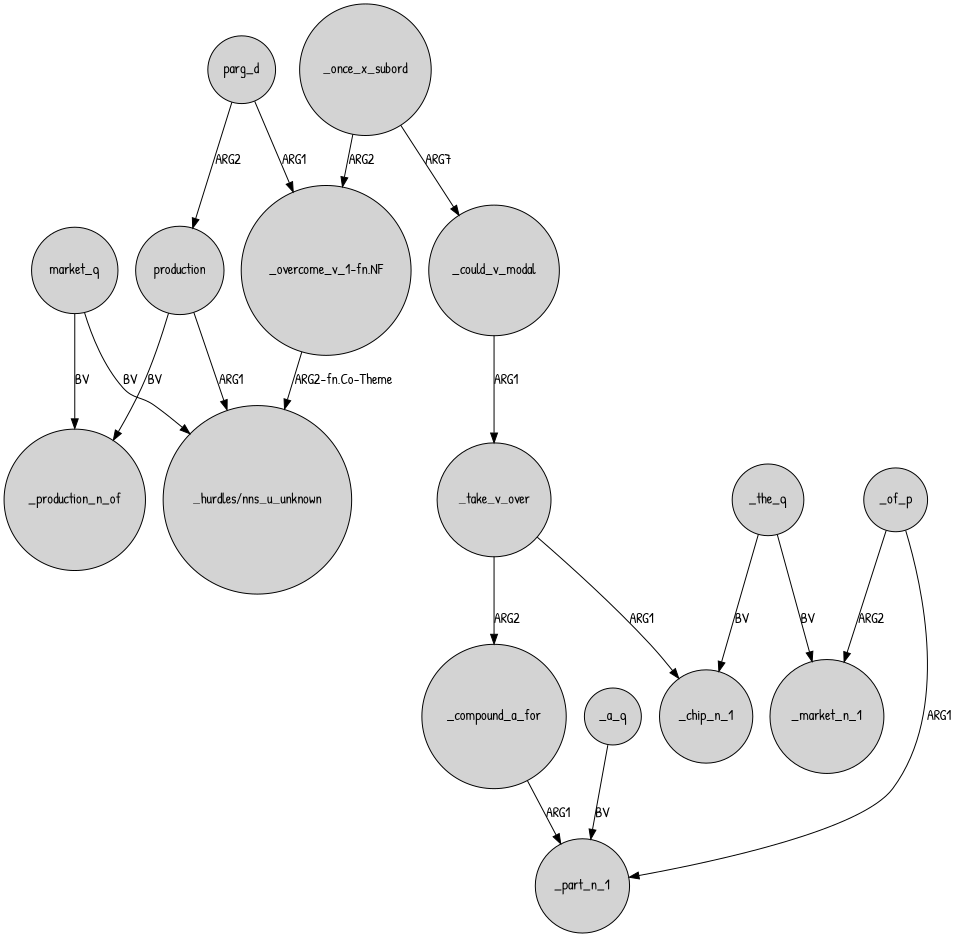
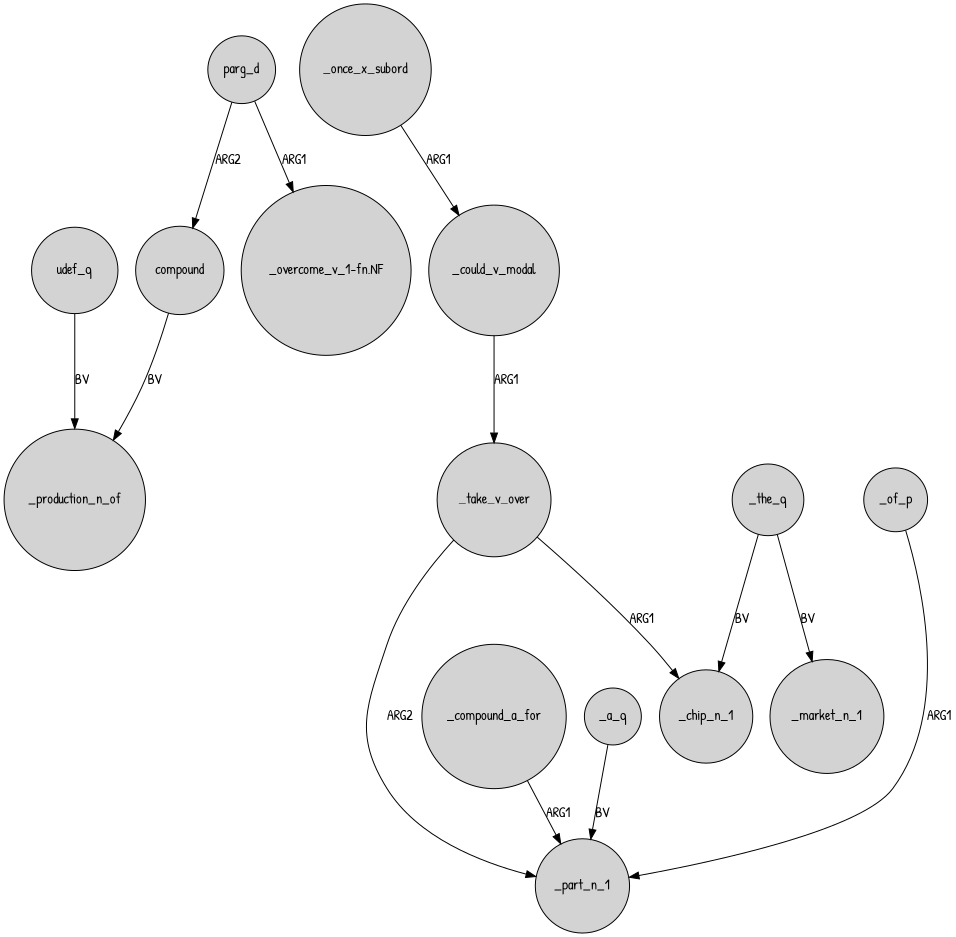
edge "_once_x_subord" -> "_overcome_v_1-fn.NF": removed, label "ARG2"
edge "_once_x_subord" -> "_could_v_modal": label "ARG7" -> "ARG1"
node "market_q": label "market_q" -> "udef_q"
node "production": label "production" -> "compound"
node "_hurdles/nns_u_unknown": removed
edge "_of_p" -> "_market_n_1": removed, label "ARG2"
edge "_take_v_over" -> "_compound_a_for": now "_take_v_over" -> "_part_n_1"
